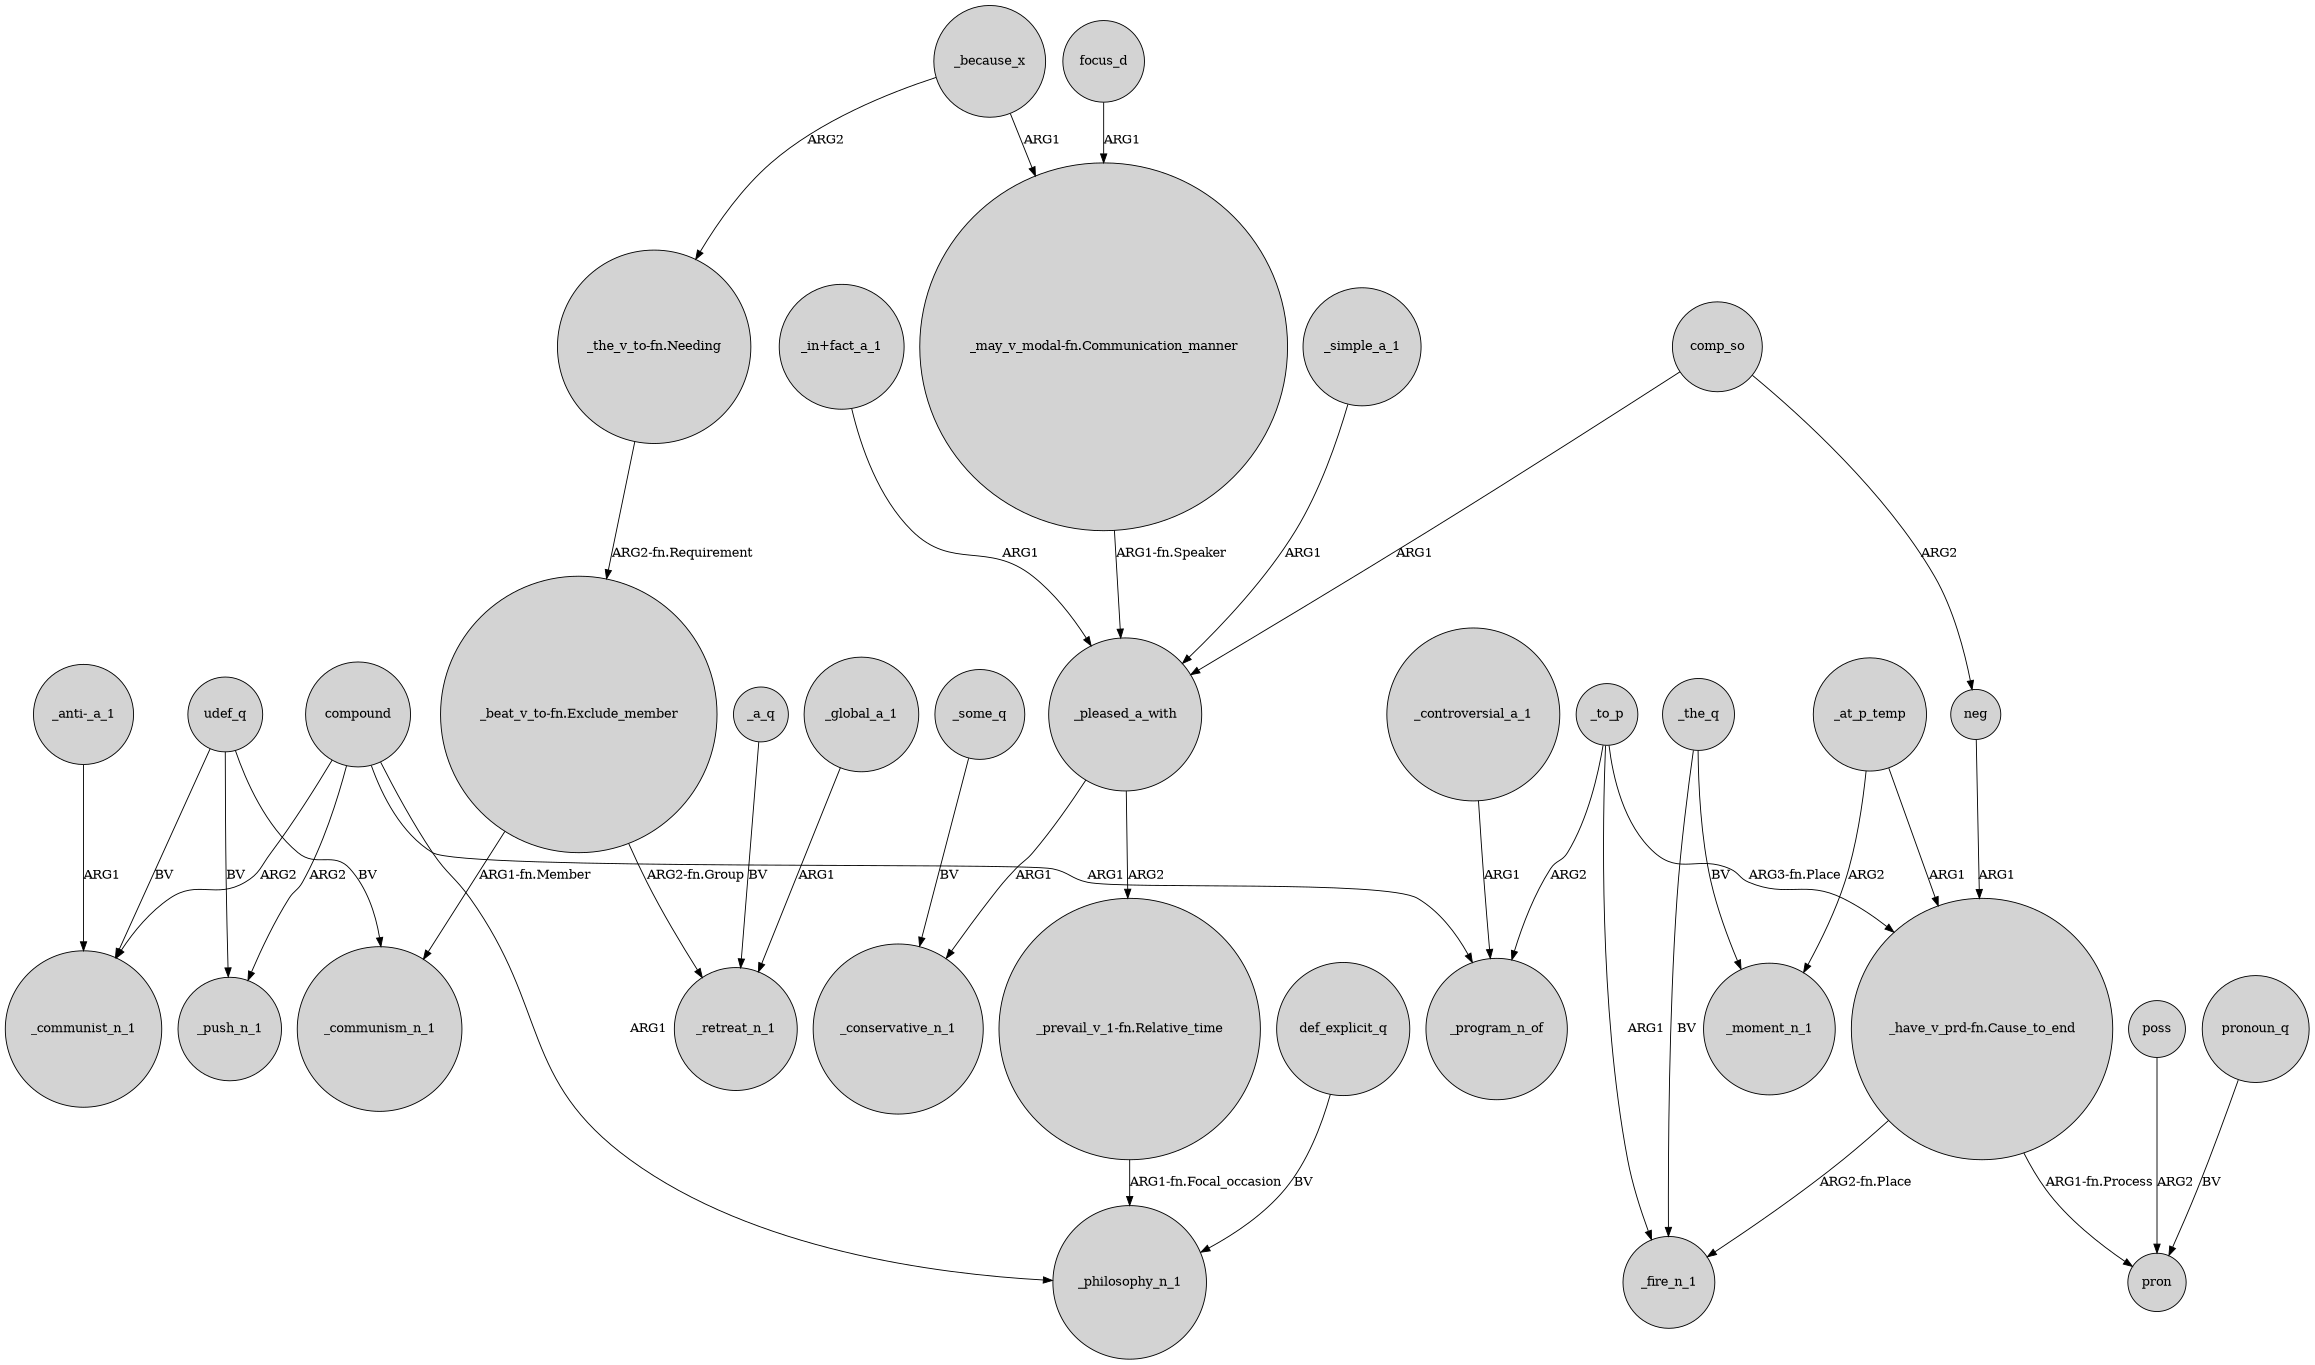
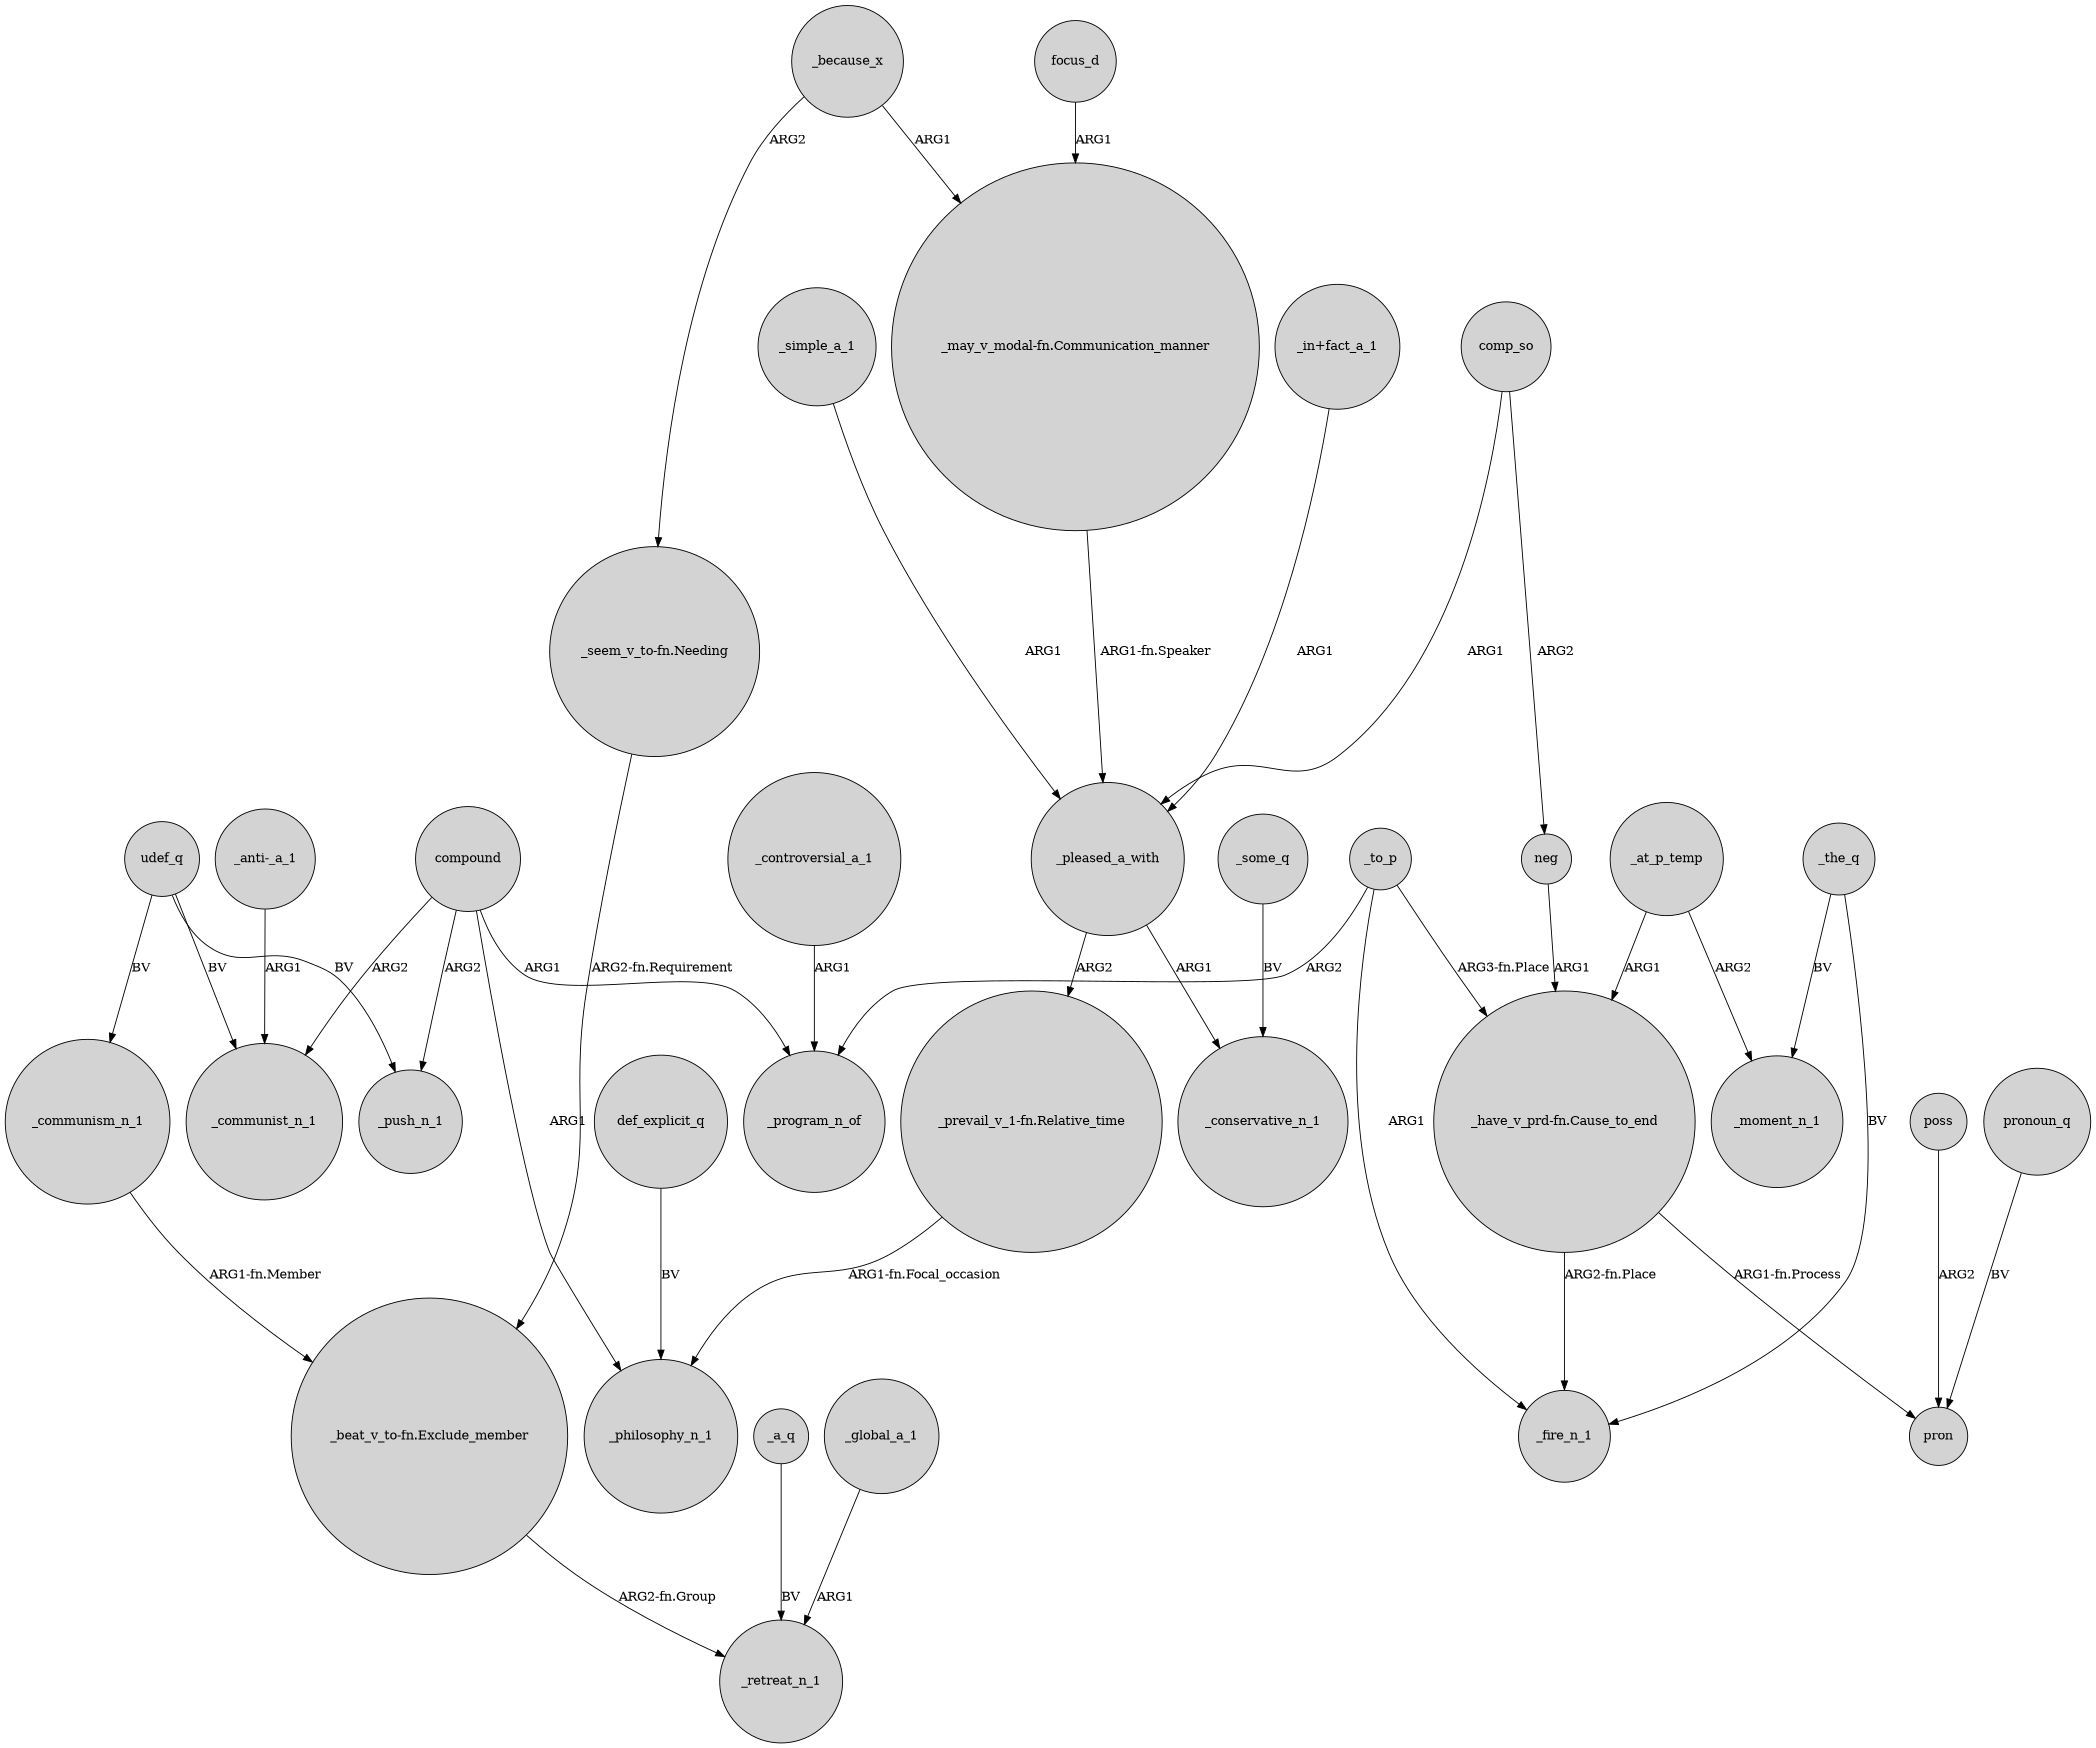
node "_the_v_to-fn.Needing": label "_the_v_to-fn.Needing" -> "_seem_v_to-fn.Needing"
edge "_beat_v_to-fn.Exclude_member" -> "_communism_n_1": reversed
